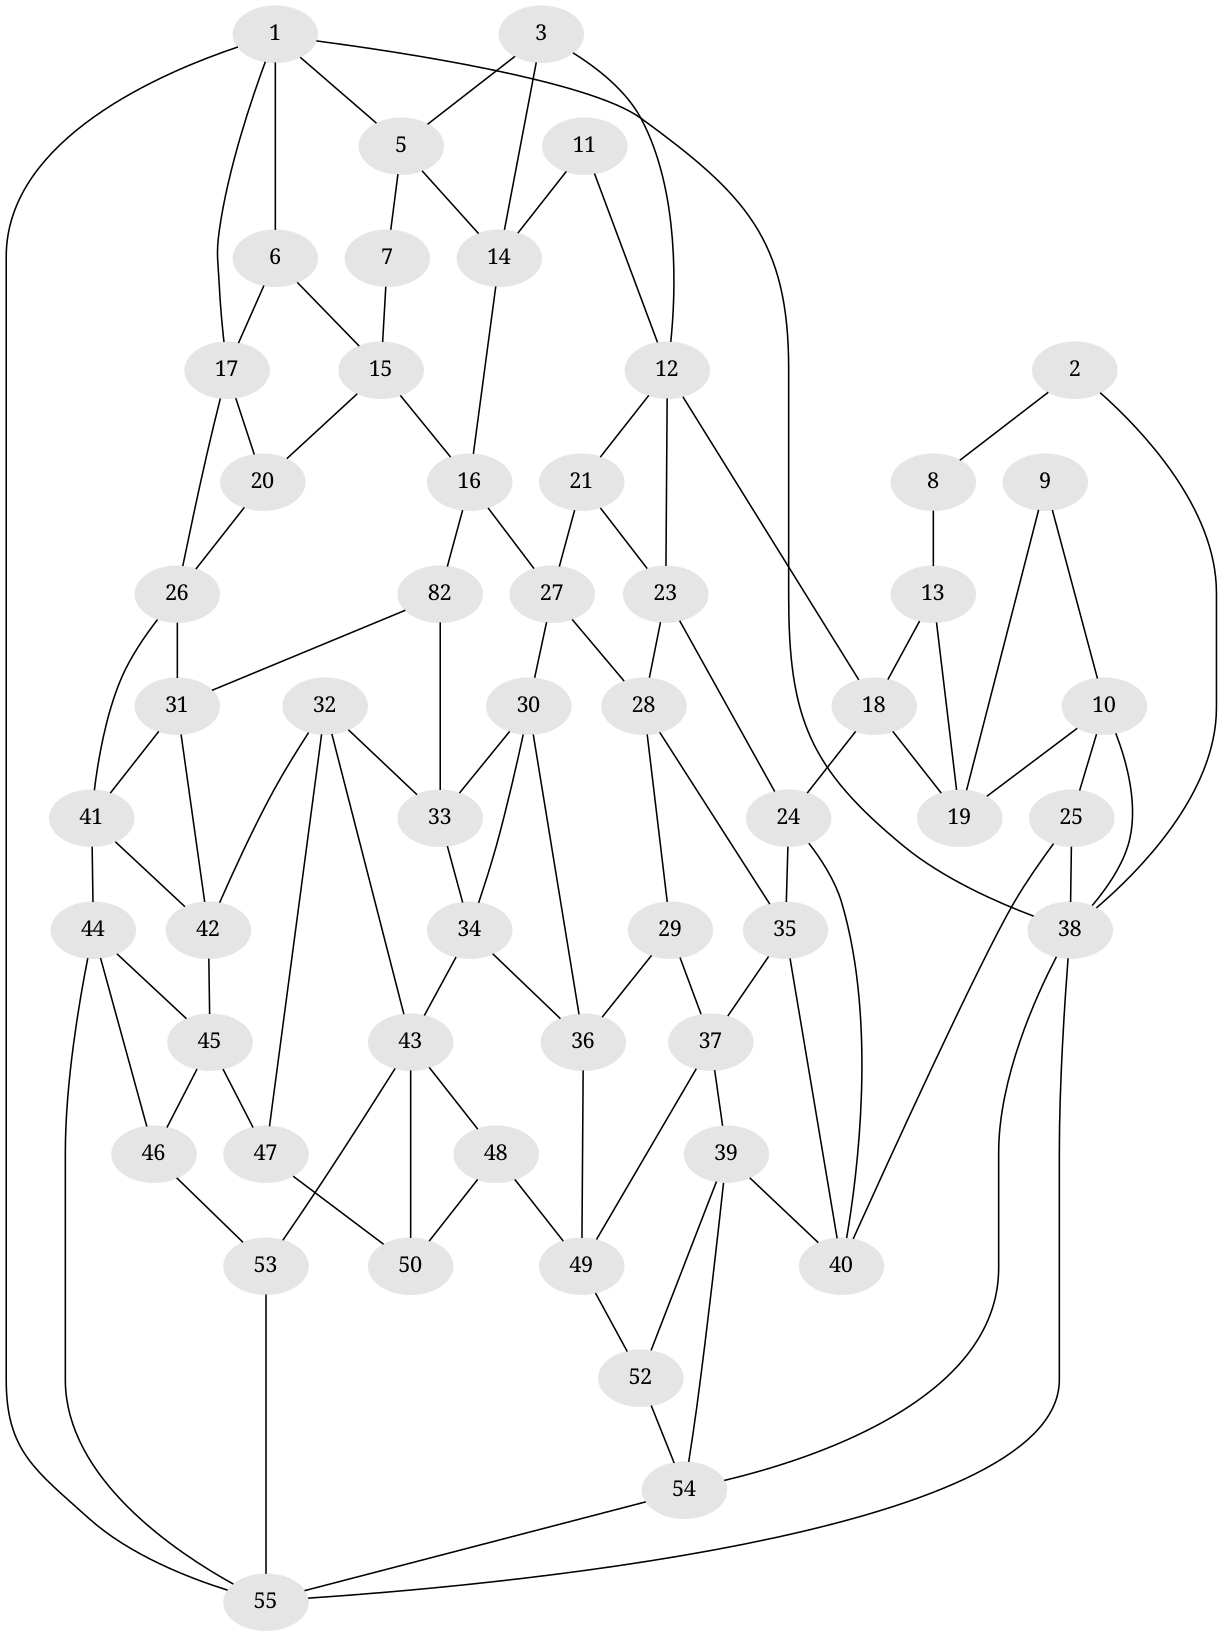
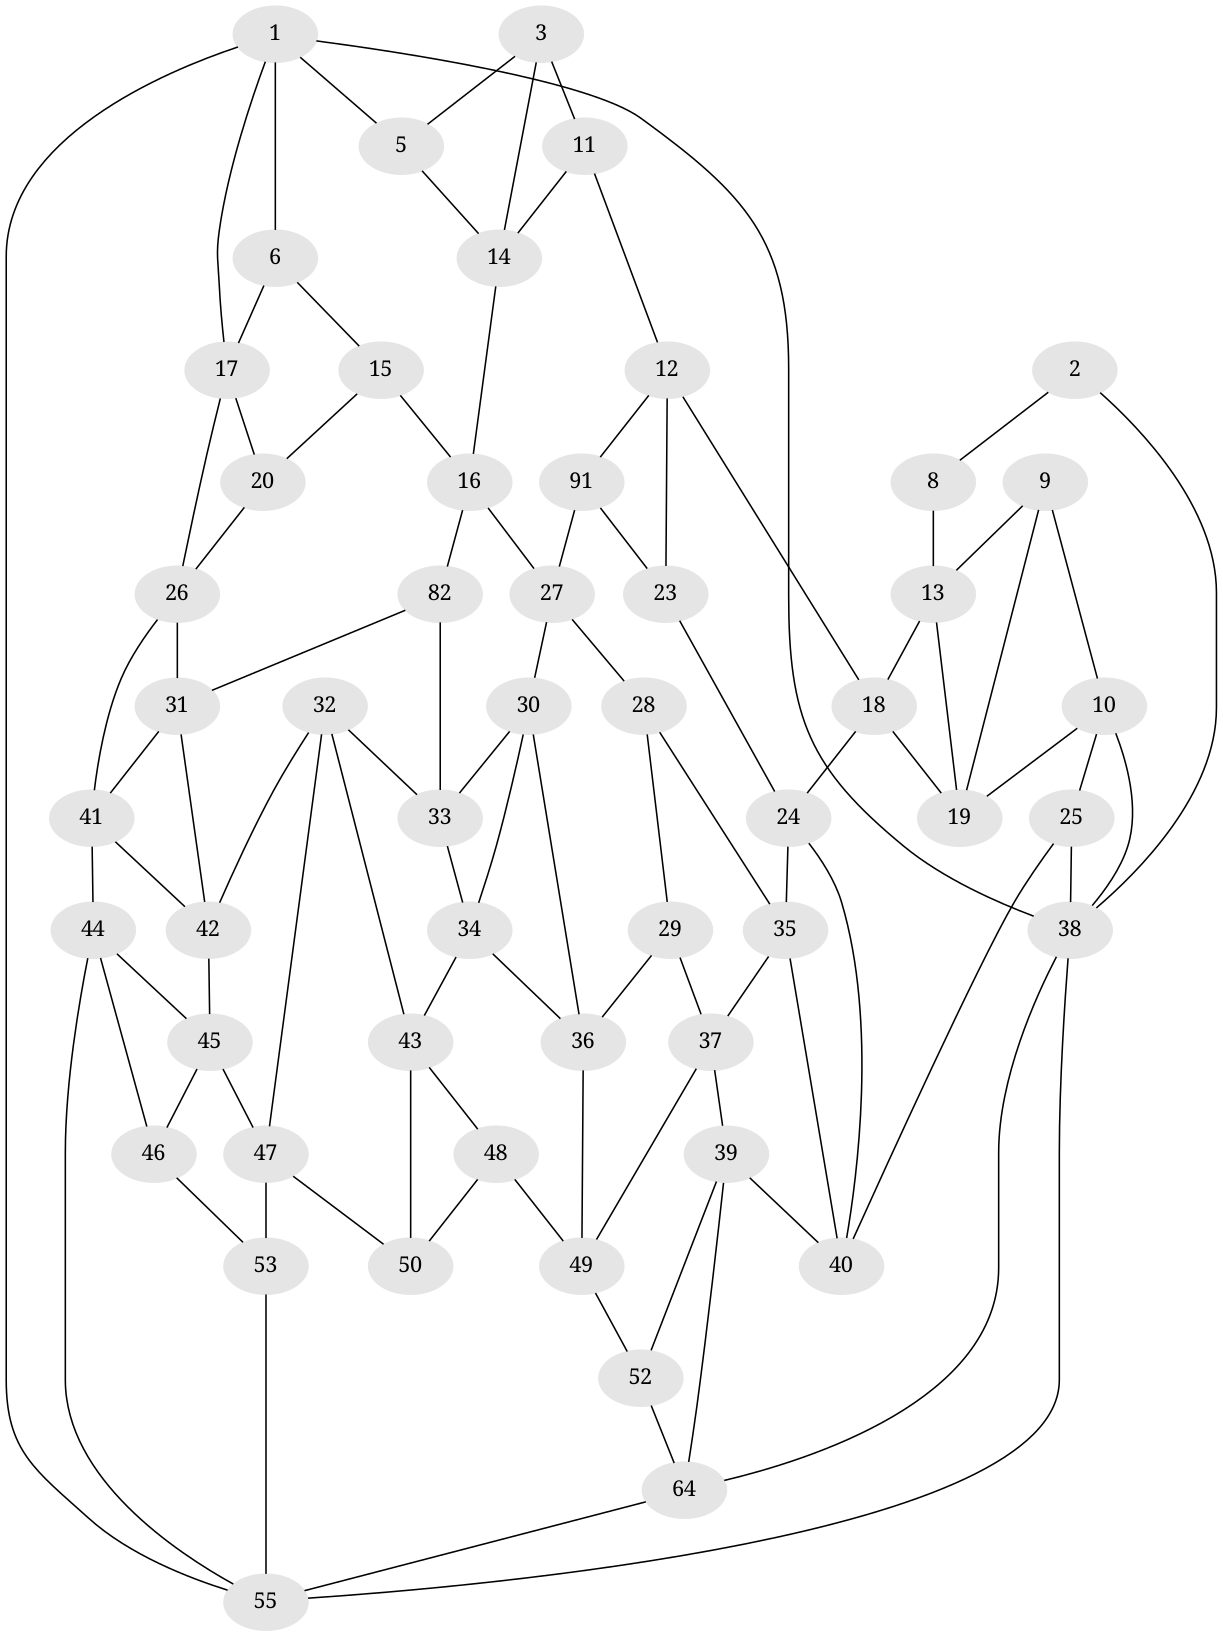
edge "3" -- "12": now "3" -- "11"
node "7": removed
node "21": label "21" -> "91"
edge "9" -- "13": added
edge "23" -- "28": removed
edge "43" -- "53": now "47" -- "53"
node "54": label "54" -> "64"
